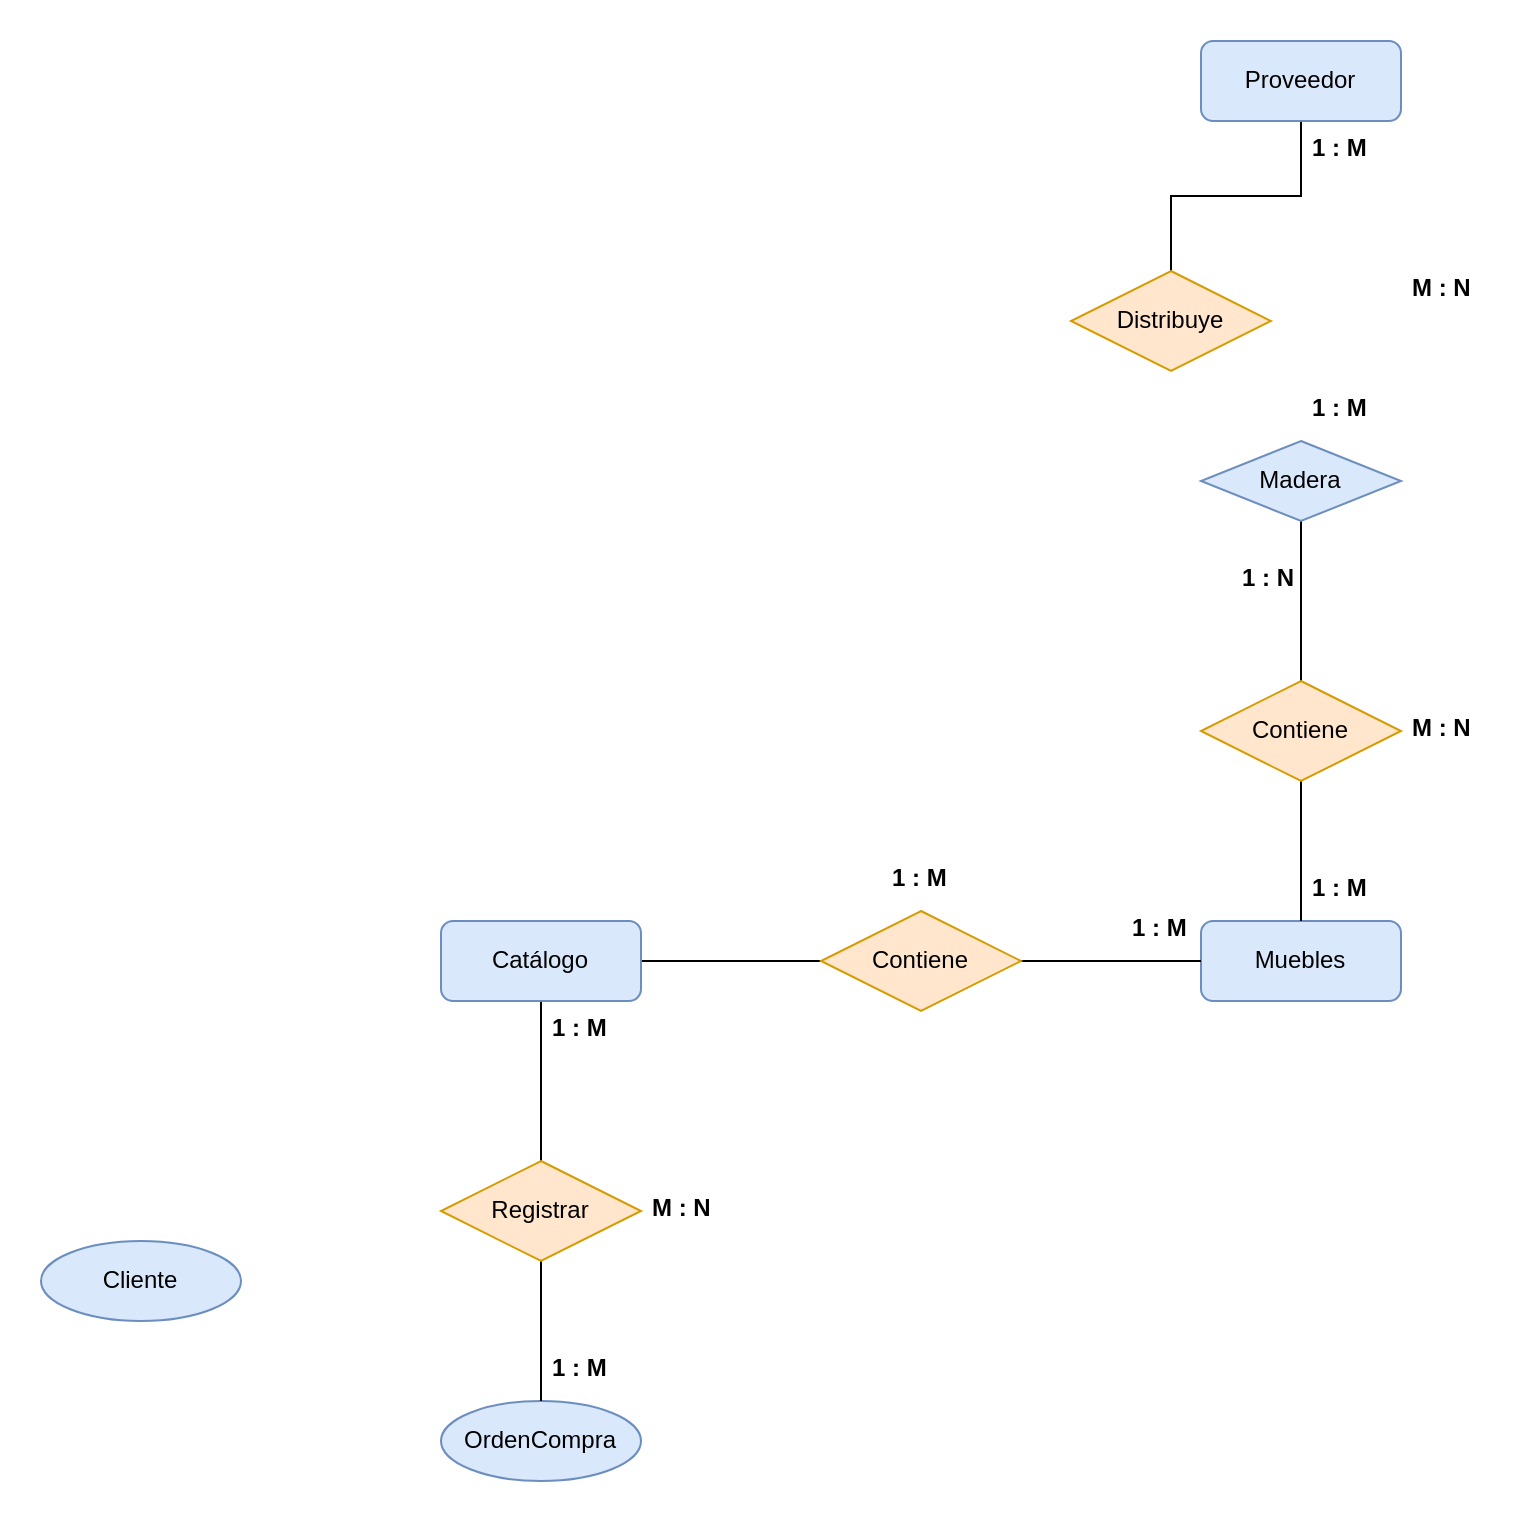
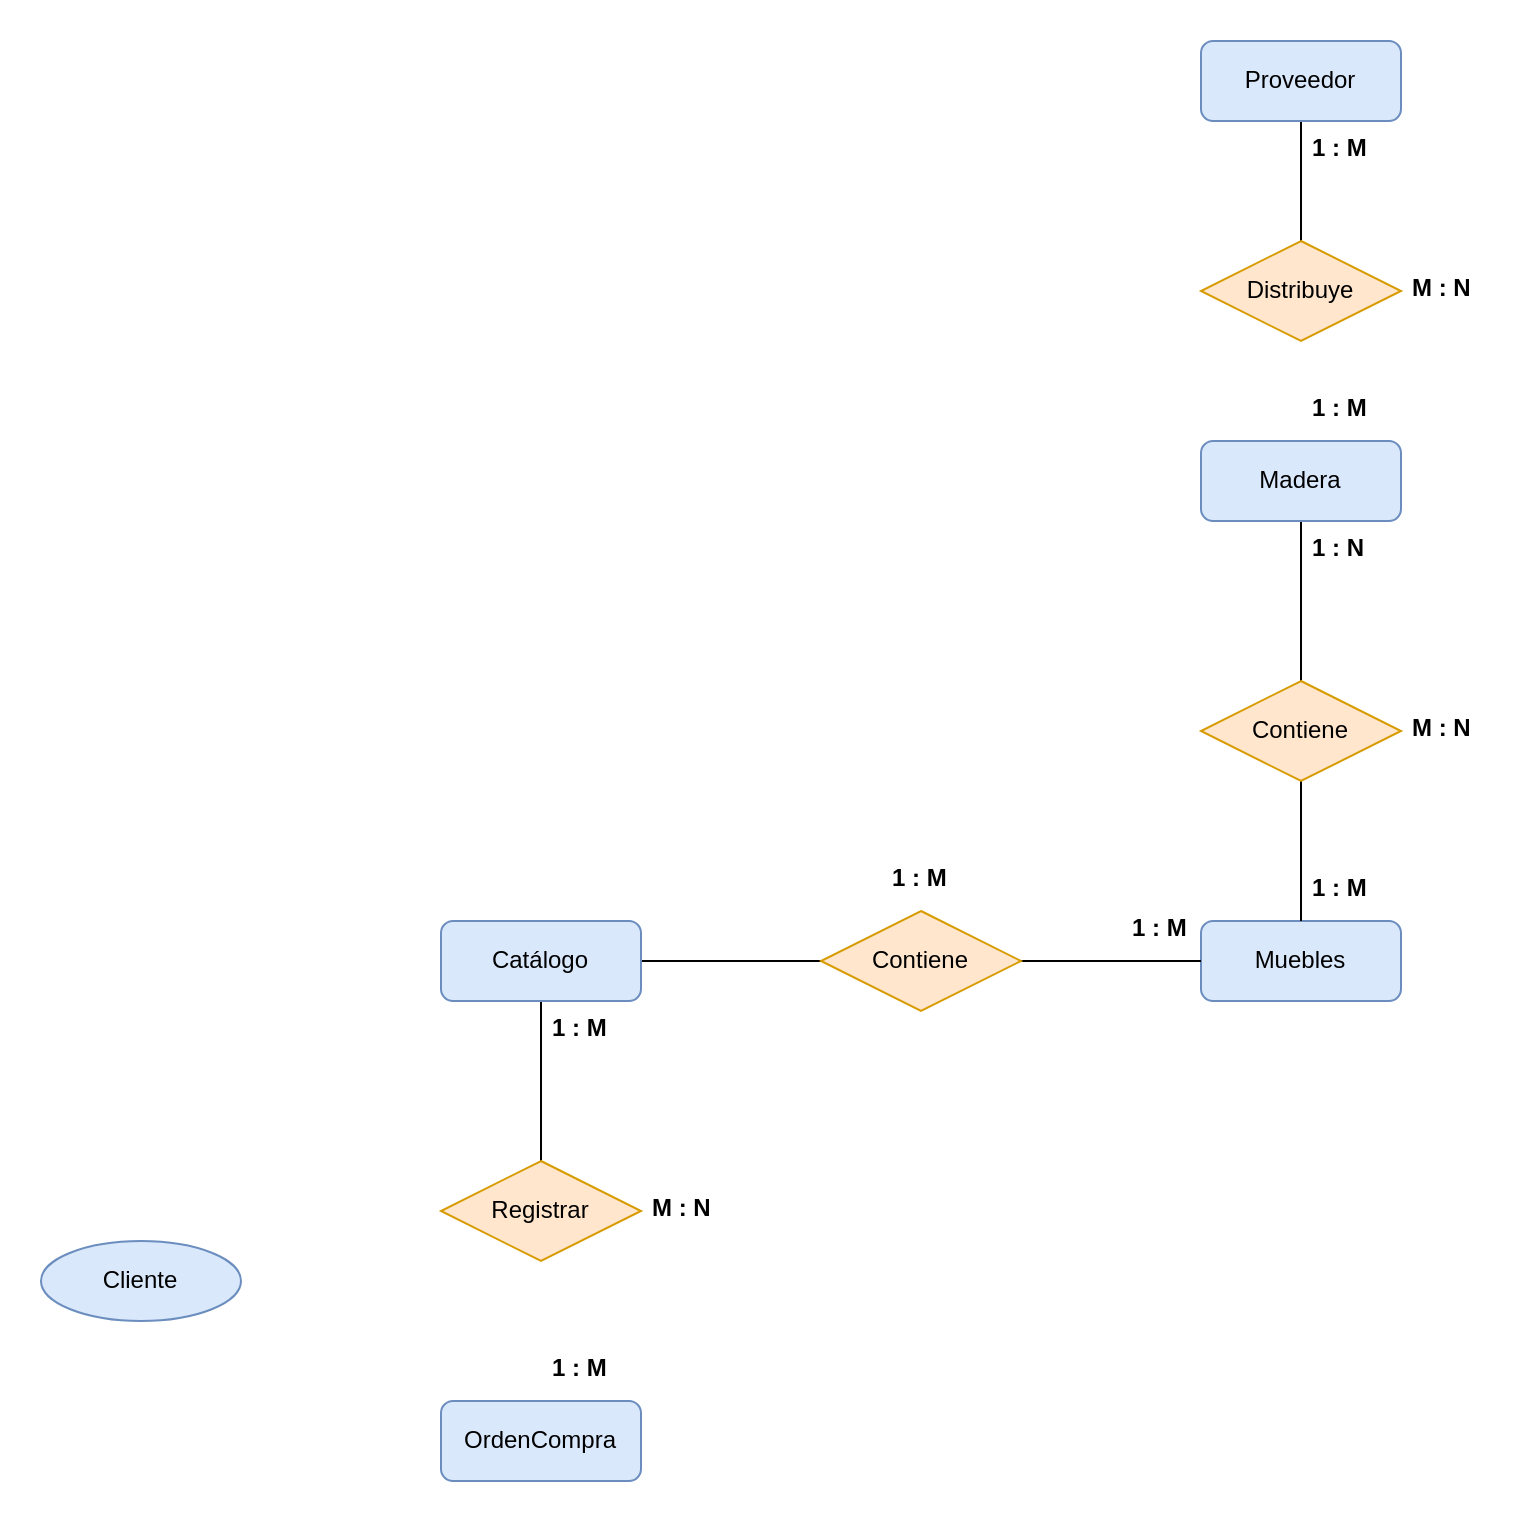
node "Distribuye": moved (1171, 321) -> (1301, 291)
node "Madera": shape diamond -> rounded rectangle
node "1 : N": moved (1271, 581) -> (1341, 551)
edge "Registrar" -- "OrdenCompra": removed
node "OrdenCompra": shape ellipse -> rounded rectangle
